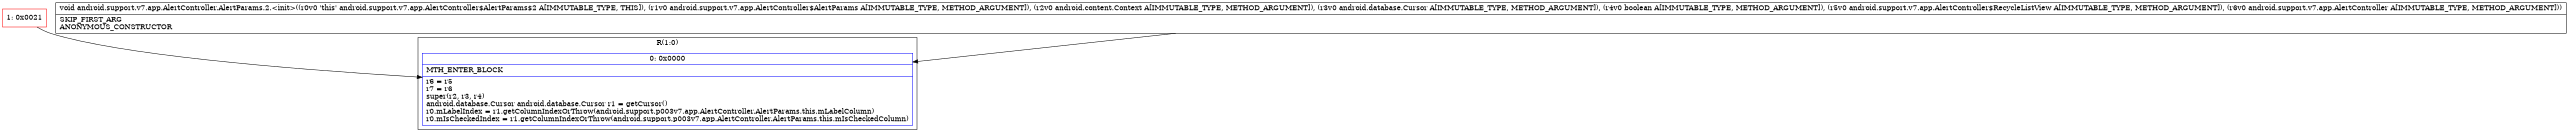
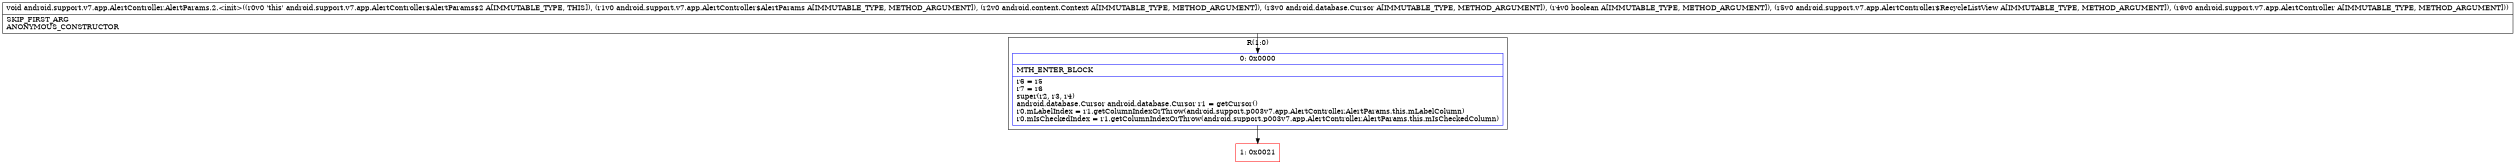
edge "1: 0x0021" -> "0: 0x0000": reversed
